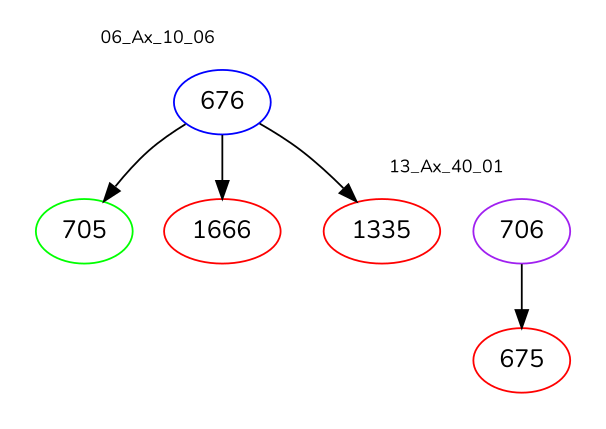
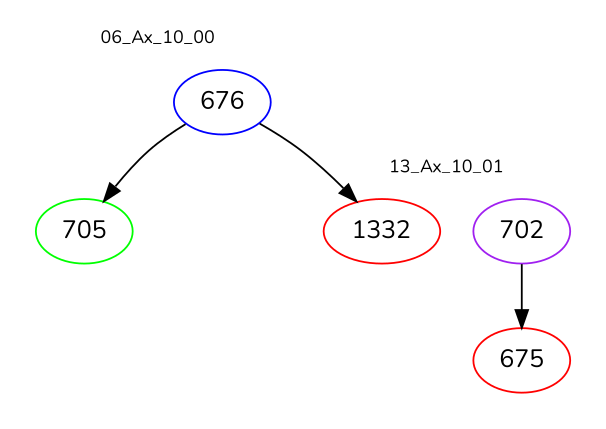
cluster "06_Ax_10_06": label "06_Ax_10_06" -> "06_Ax_10_00"
cluster "13_Ax_40_01": label "13_Ax_40_01" -> "13_Ax_10_01"
node "1666": removed
node "1335": label "1335" -> "1332"
node "706": label "706" -> "702"
